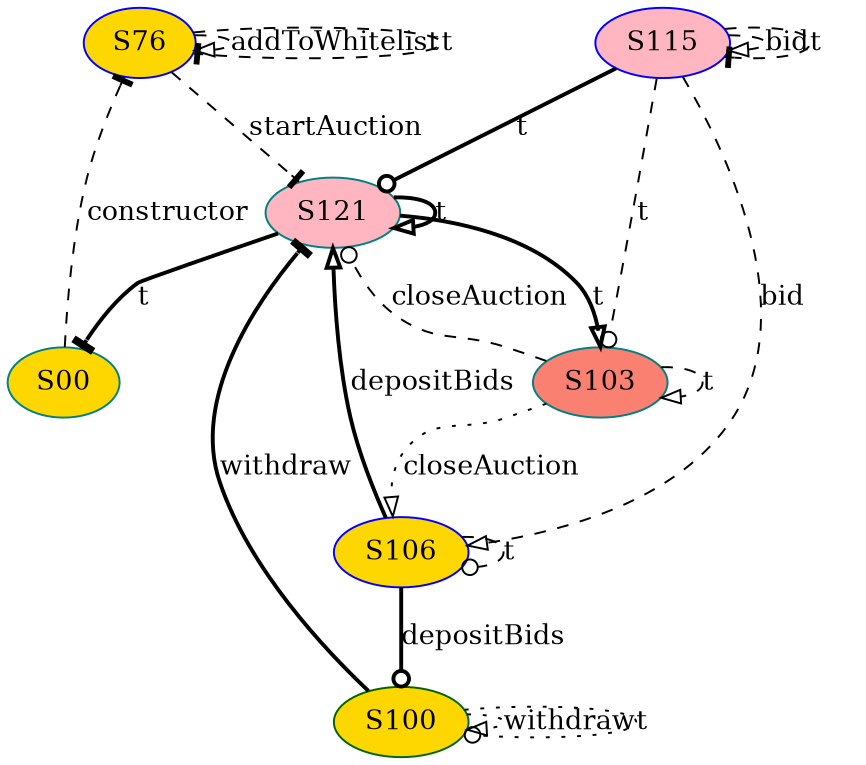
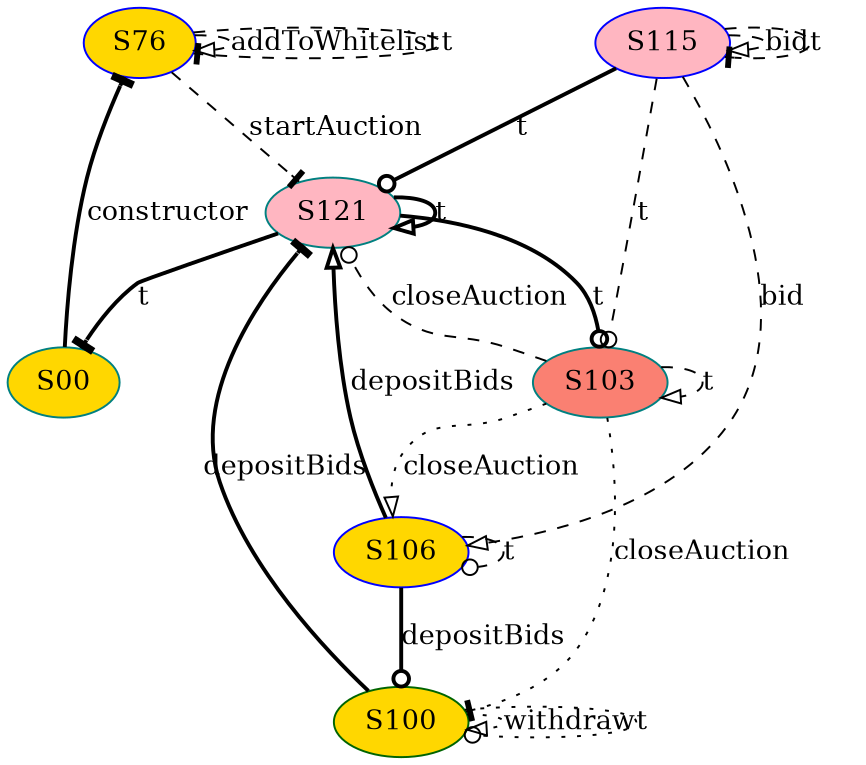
edge "S00" -> "S76": style dashed -> bold
edge "S121" -> "S103": arrowhead onormal -> odot
edge "S100" -> "S121": label "withdraw" -> "depositBids"
edge "S103" -> "S100": added, label "closeAuction"
